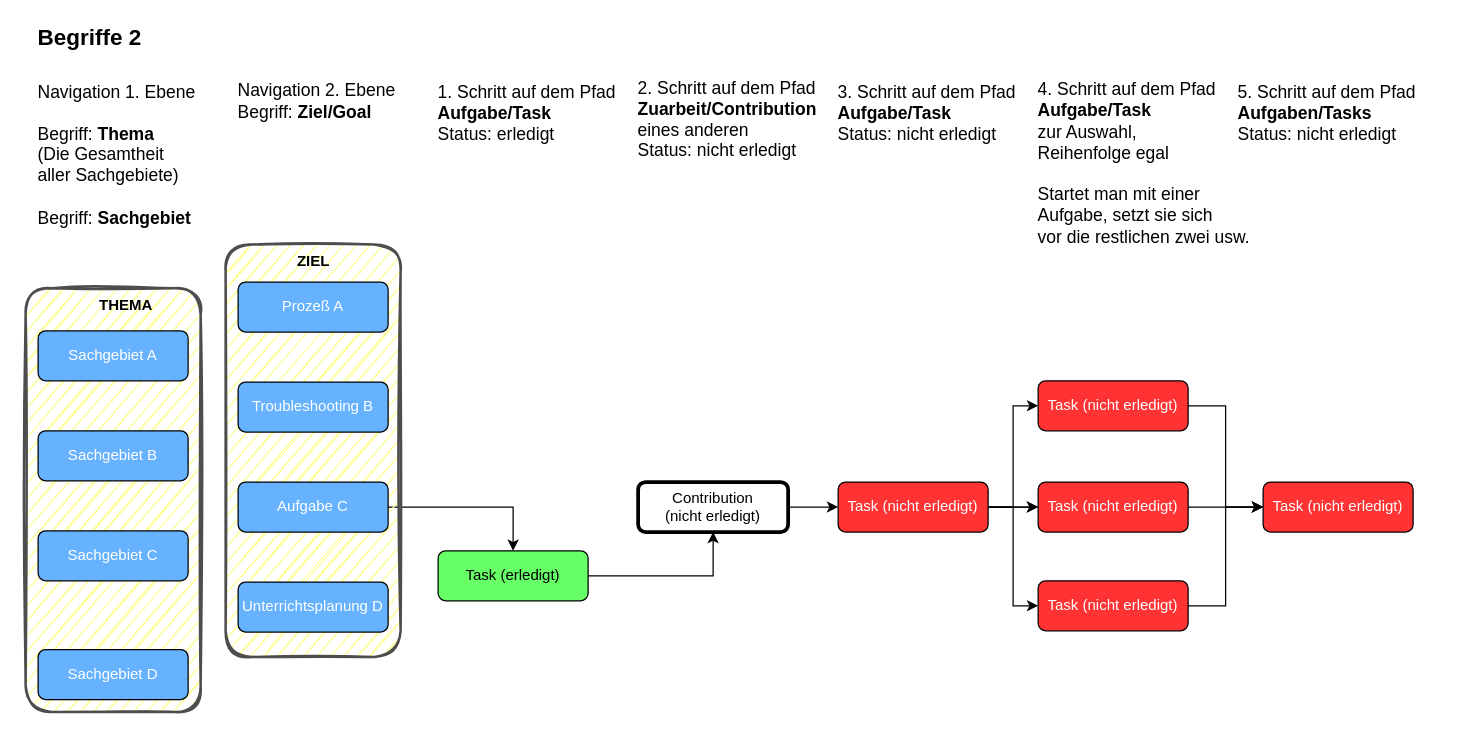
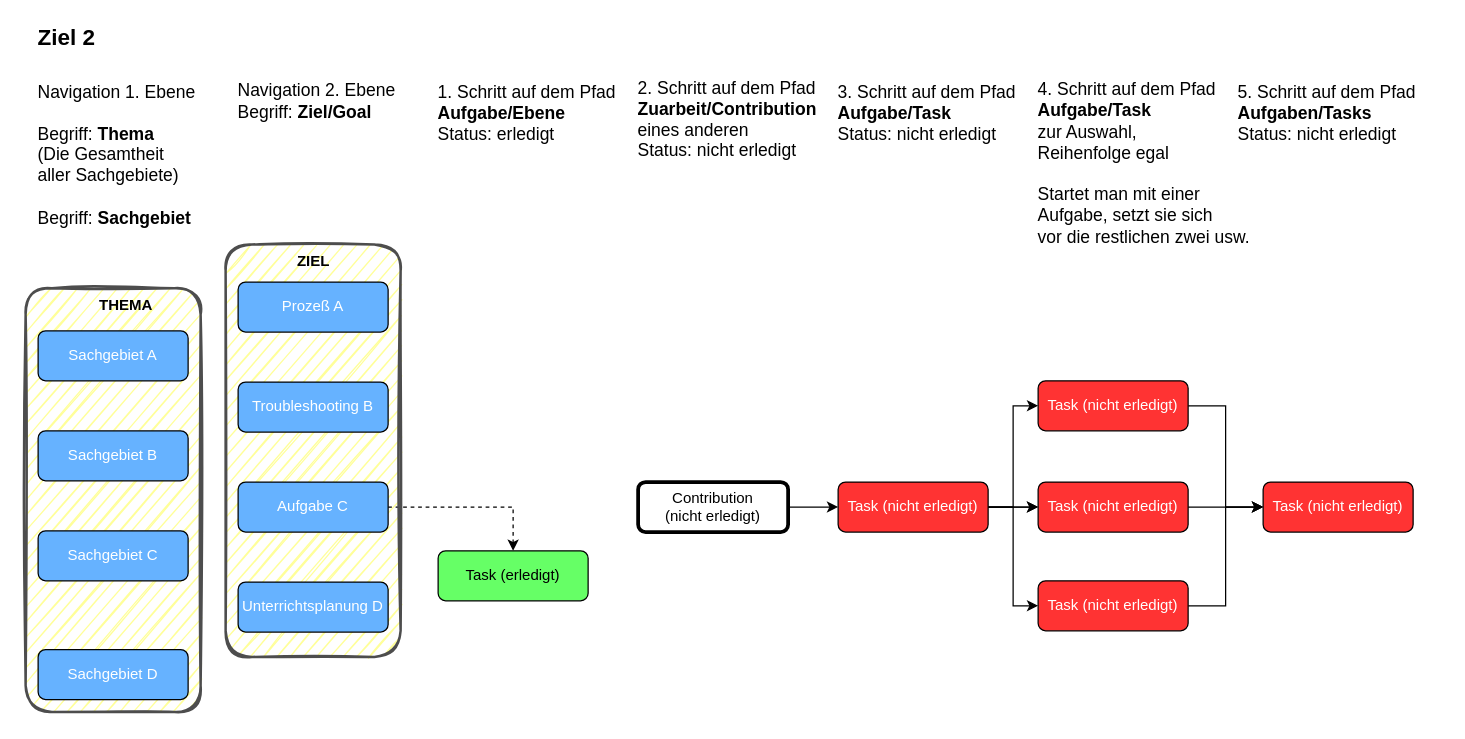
node "Begriffe 2": label "Begriffe 2" -> "Ziel 2"
node "1. Schritt auf dem PfadAufgabe/TaskStatus: erledigt": label "1. Schritt auf dem PfadAufgabe/TaskStatus: erledigt" -> "1. Schritt auf dem PfadAufgabe/EbeneStatus: erledigt"
edge "Aufgabe C" -> "Task (erledigt)": style solid -> dashed
edge "Task (erledigt)" -> "Contribution (nicht erledigt)": removed
